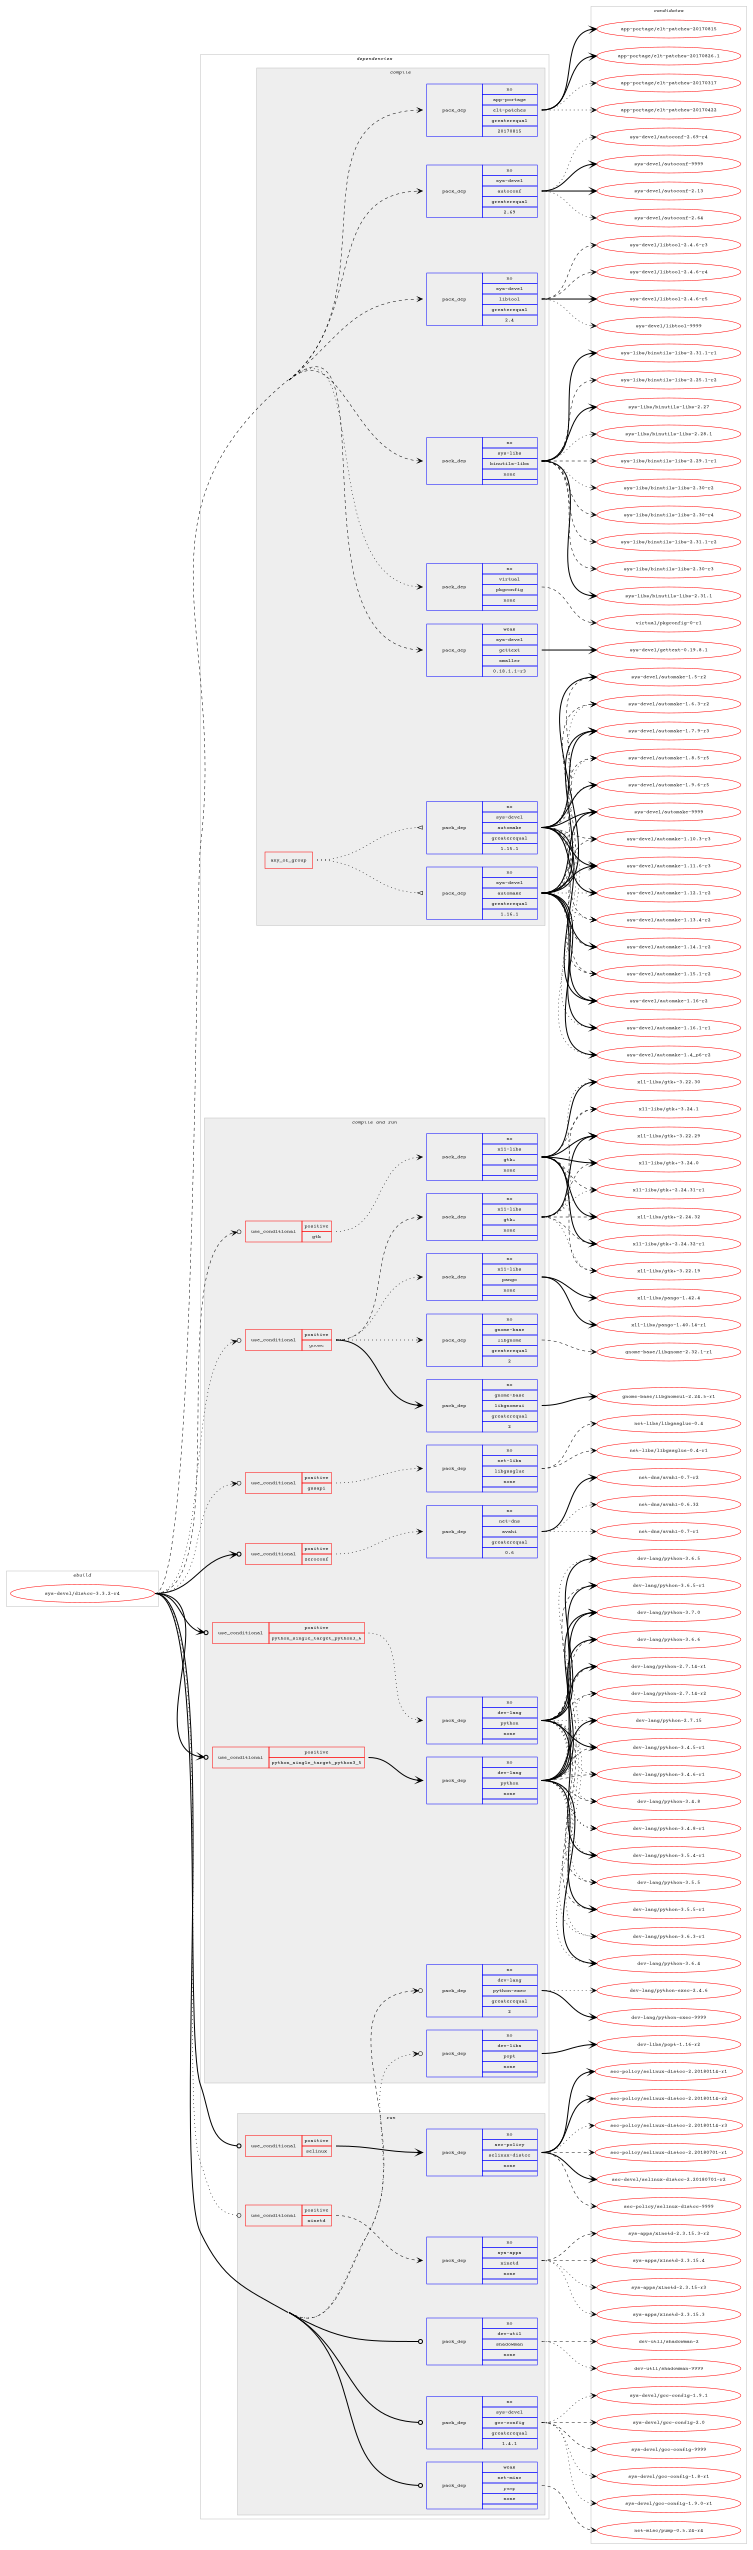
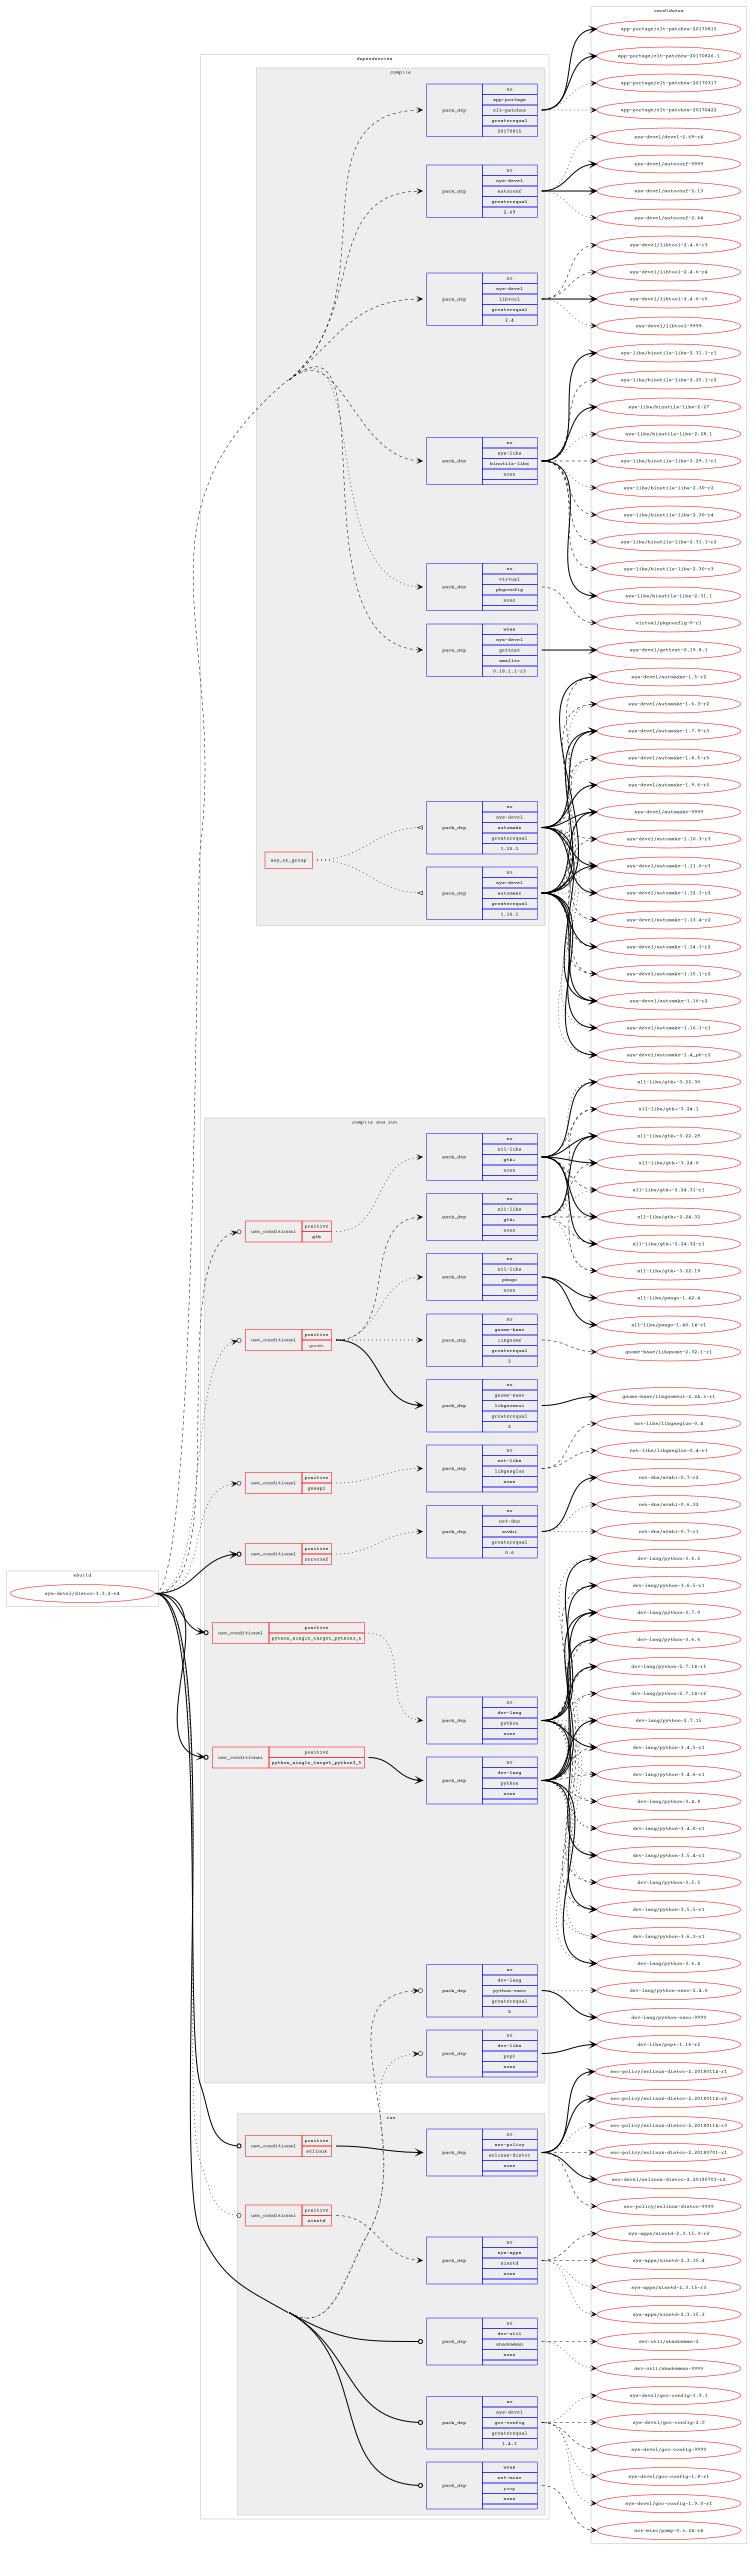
node "sys-devel/autoconf-2.69-r4": label "sys-devel/autoconf-2.69-r4" -> "sys-devel/devel-2.69-r4"
